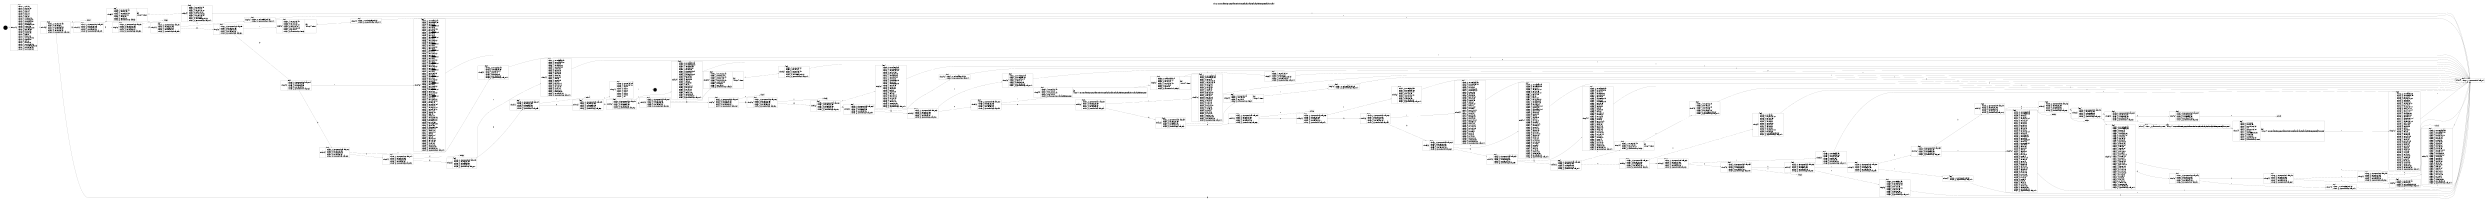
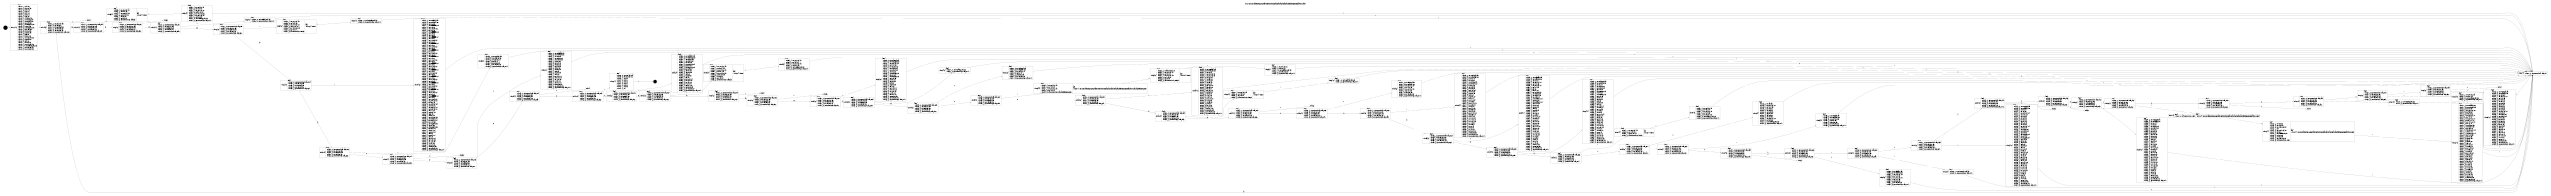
edge "0x4023db [137]" -> "0x401c20 [28]": now "0x401c04 [28]" -> "0x401c20 [28]"
